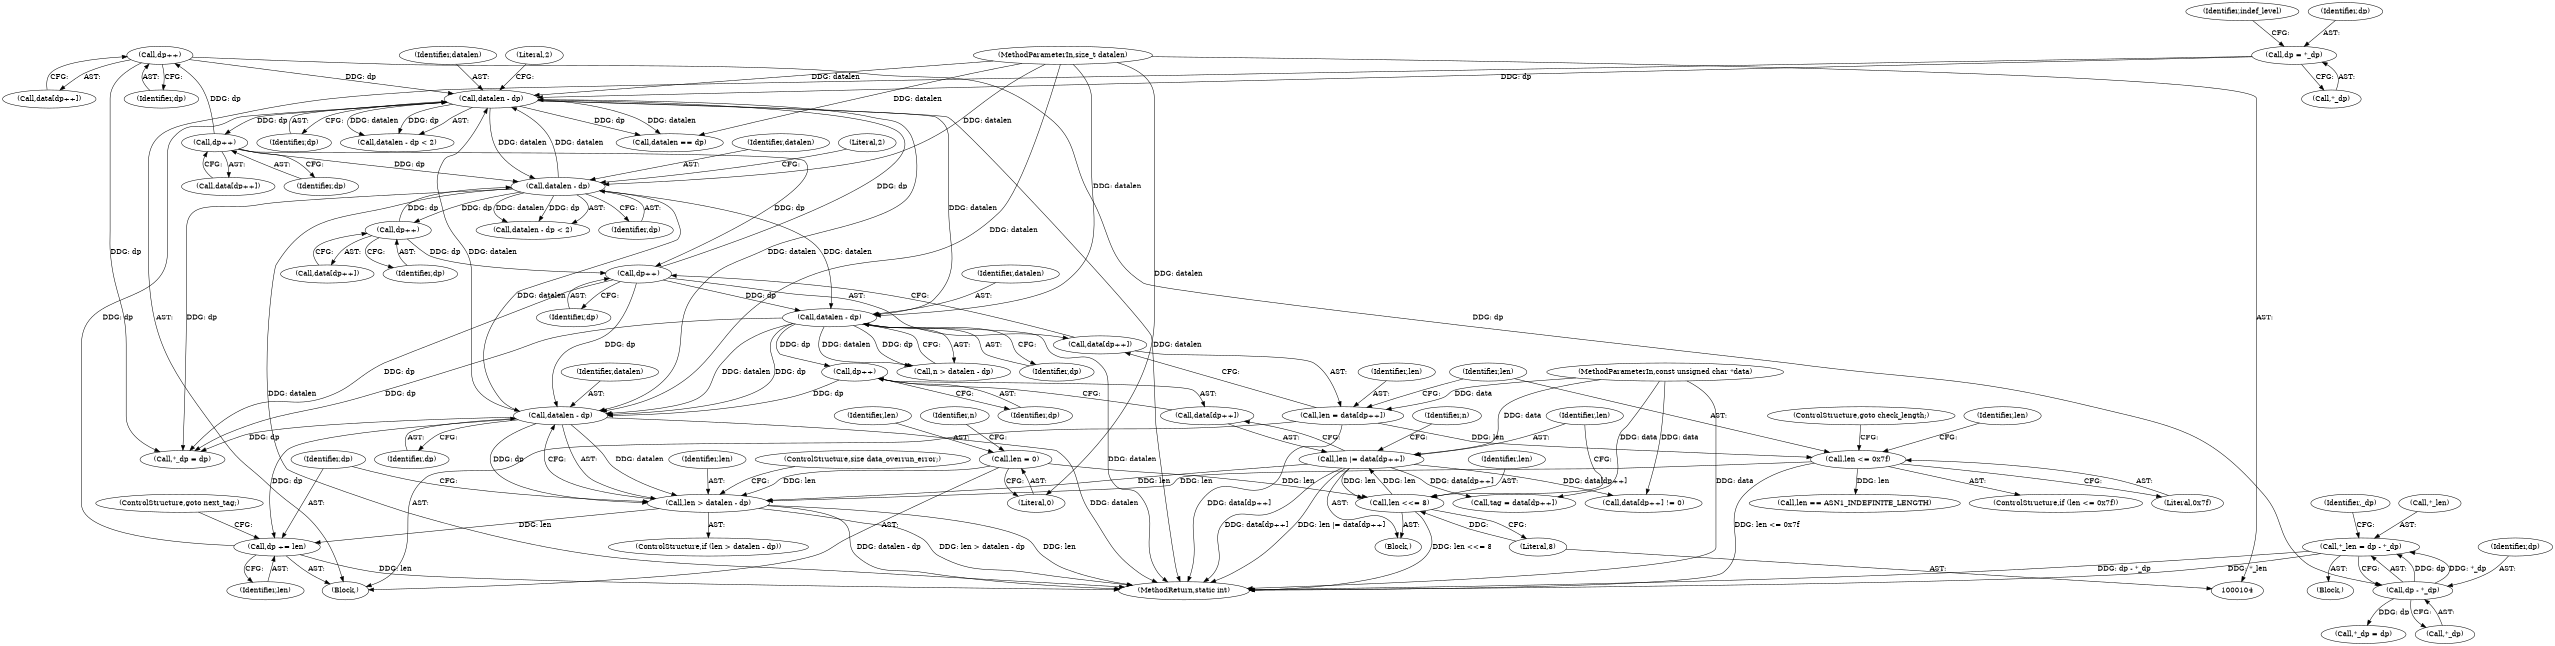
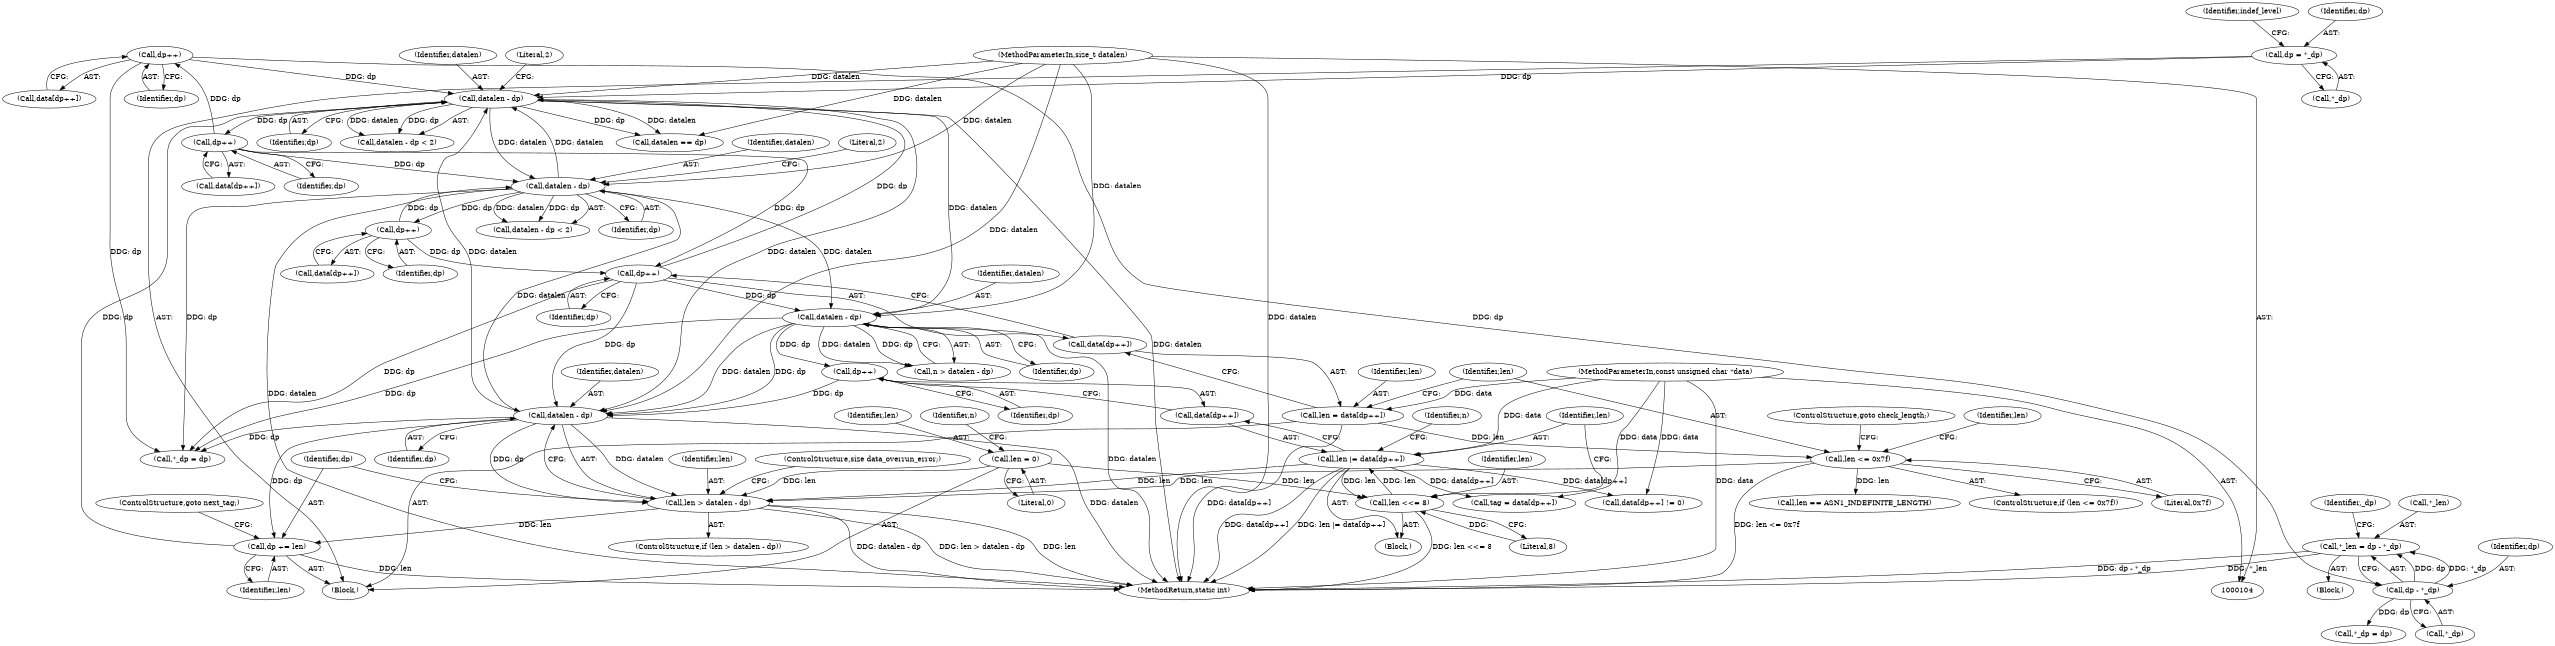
edge "(MethodParameterIn,size_t datalen)" -> "(Literal,0)": now "(MethodParameterIn,size_t datalen)" -> "(MethodReturn,static int)"
edge "(Literal,8)" -> "1000104": now "(MethodParameterIn,const unsigned char *data)" -> "1000104"
